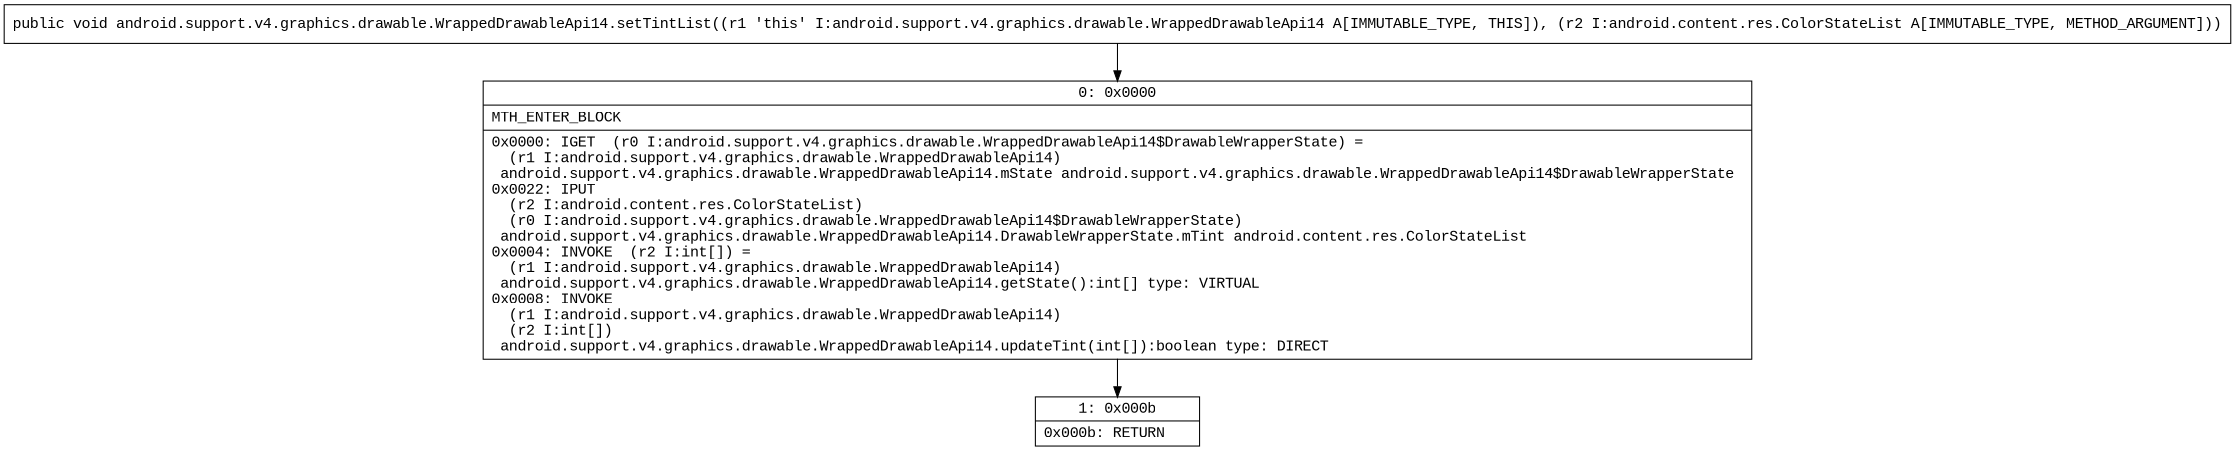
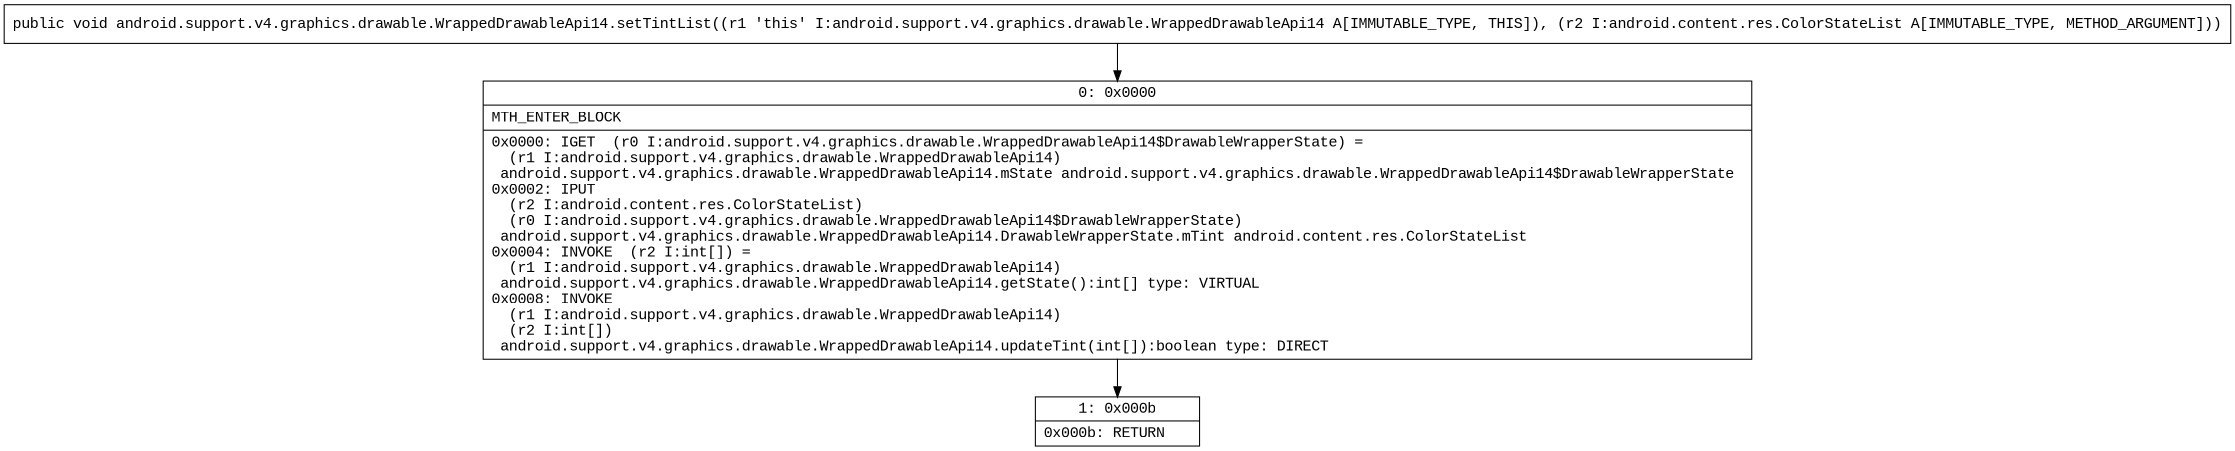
node "0: 0x0000": text "0x0022: IPUT" -> "0x0002: IPUT"
